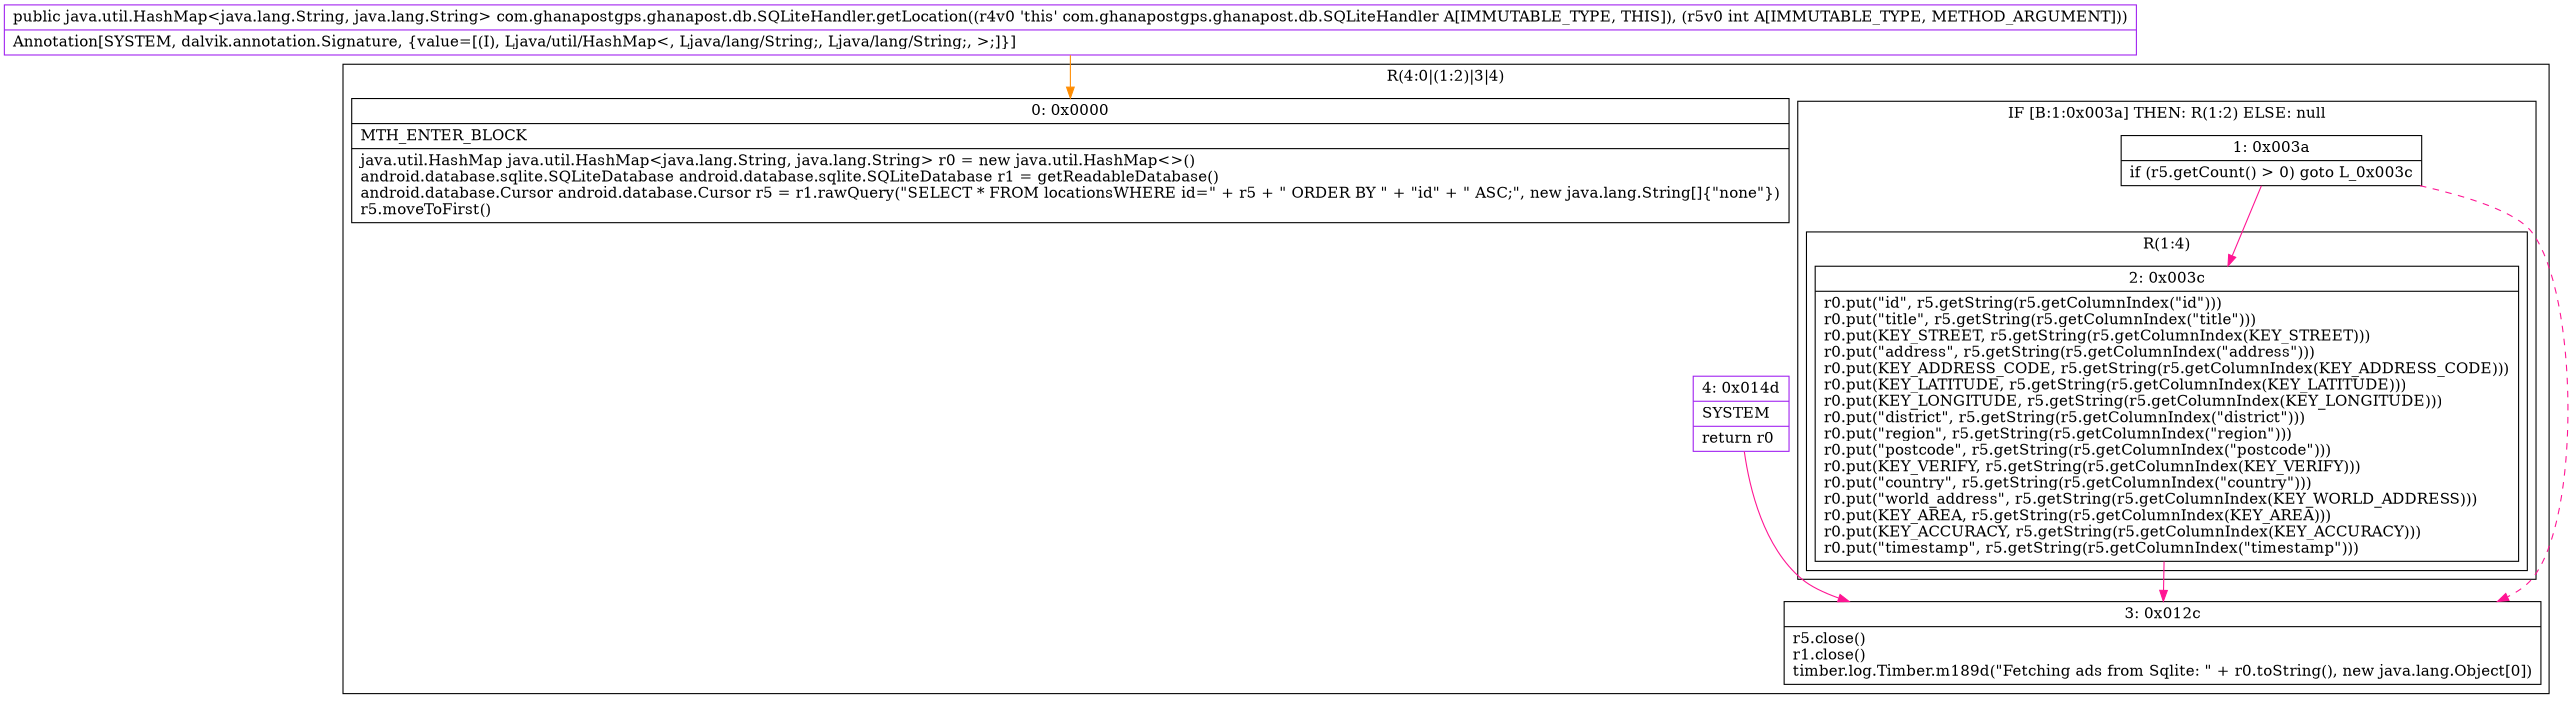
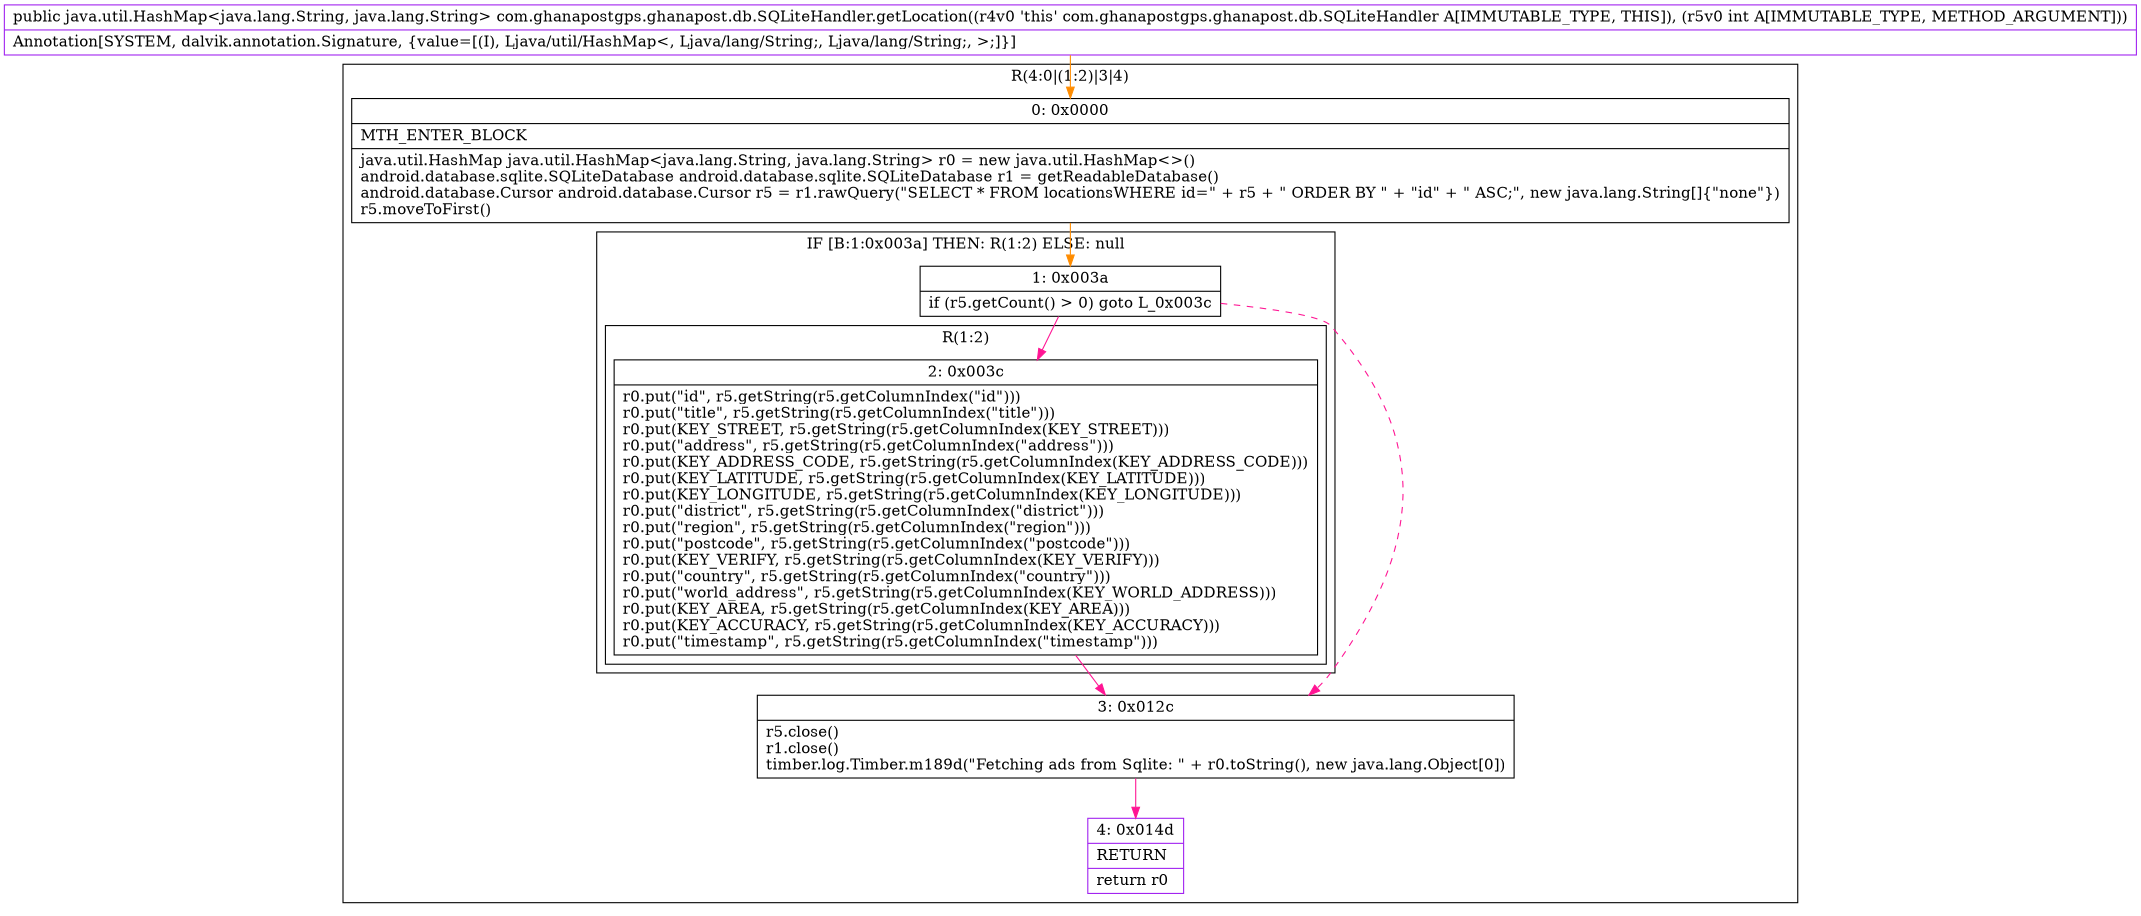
edge "0: 0x0000" -> "1: 0x003a": added
cluster "R(1:4)": label "R(1:4)" -> "R(1:2)"
node "4: 0x014d": text "SYSTEM" -> "RETURN"
edge "4: 0x014d" -> "3: 0x012c": reversed
